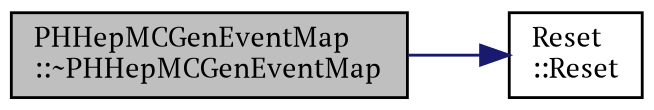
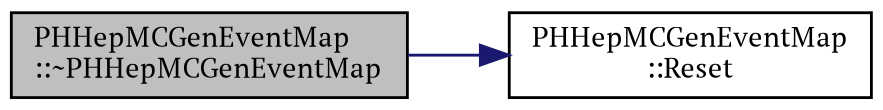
node "Reset ::Reset": label "Reset ::Reset" -> "PHHepMCGenEventMap ::Reset"
